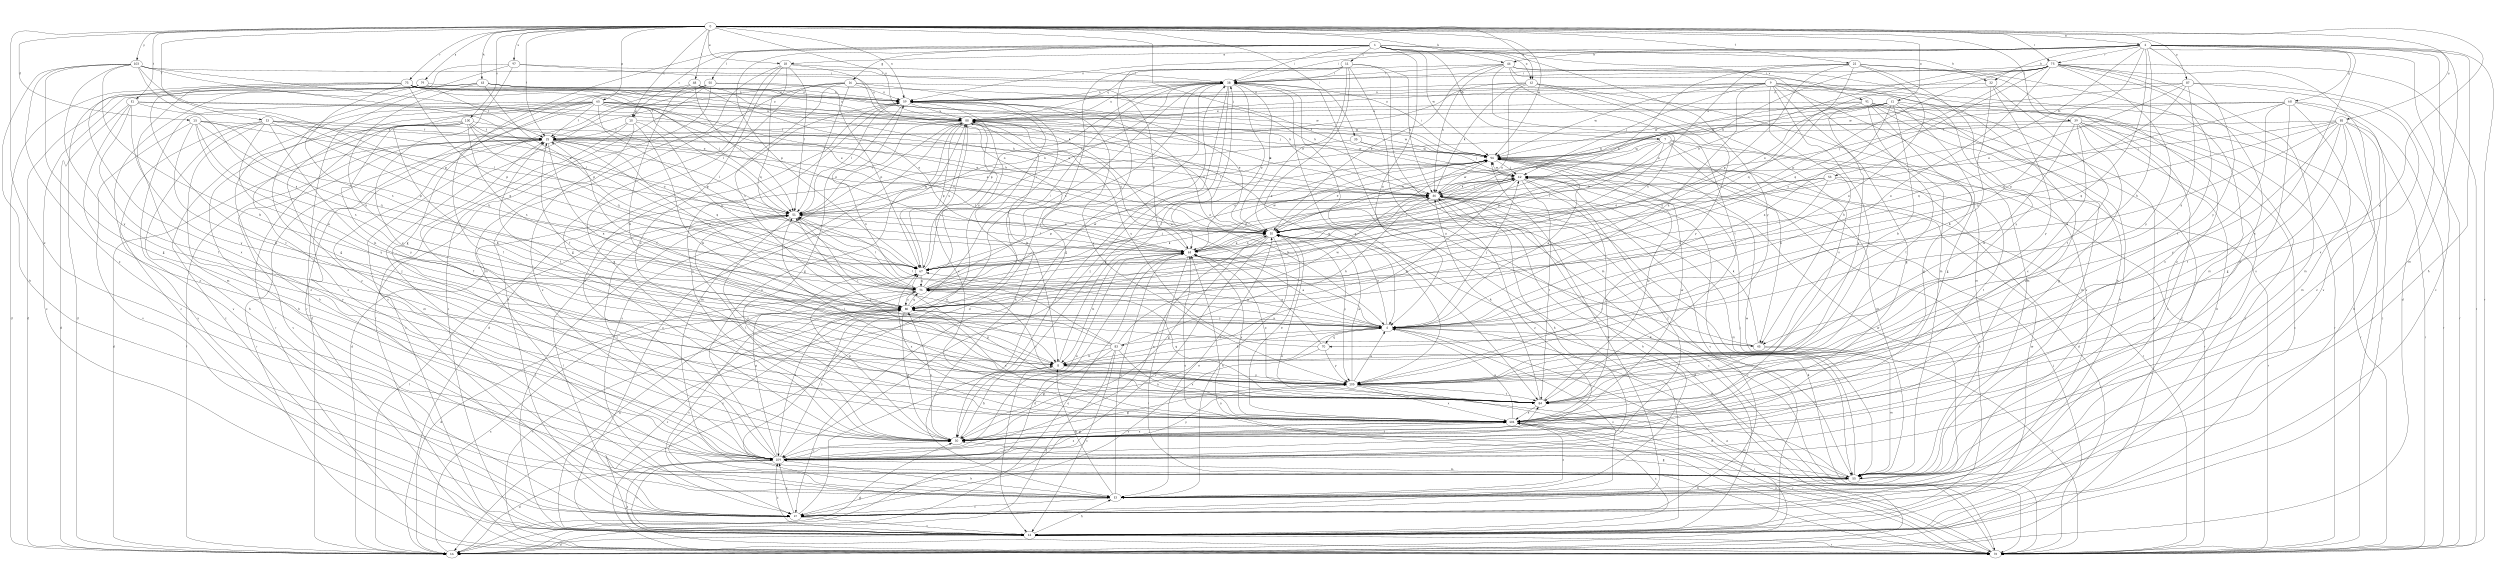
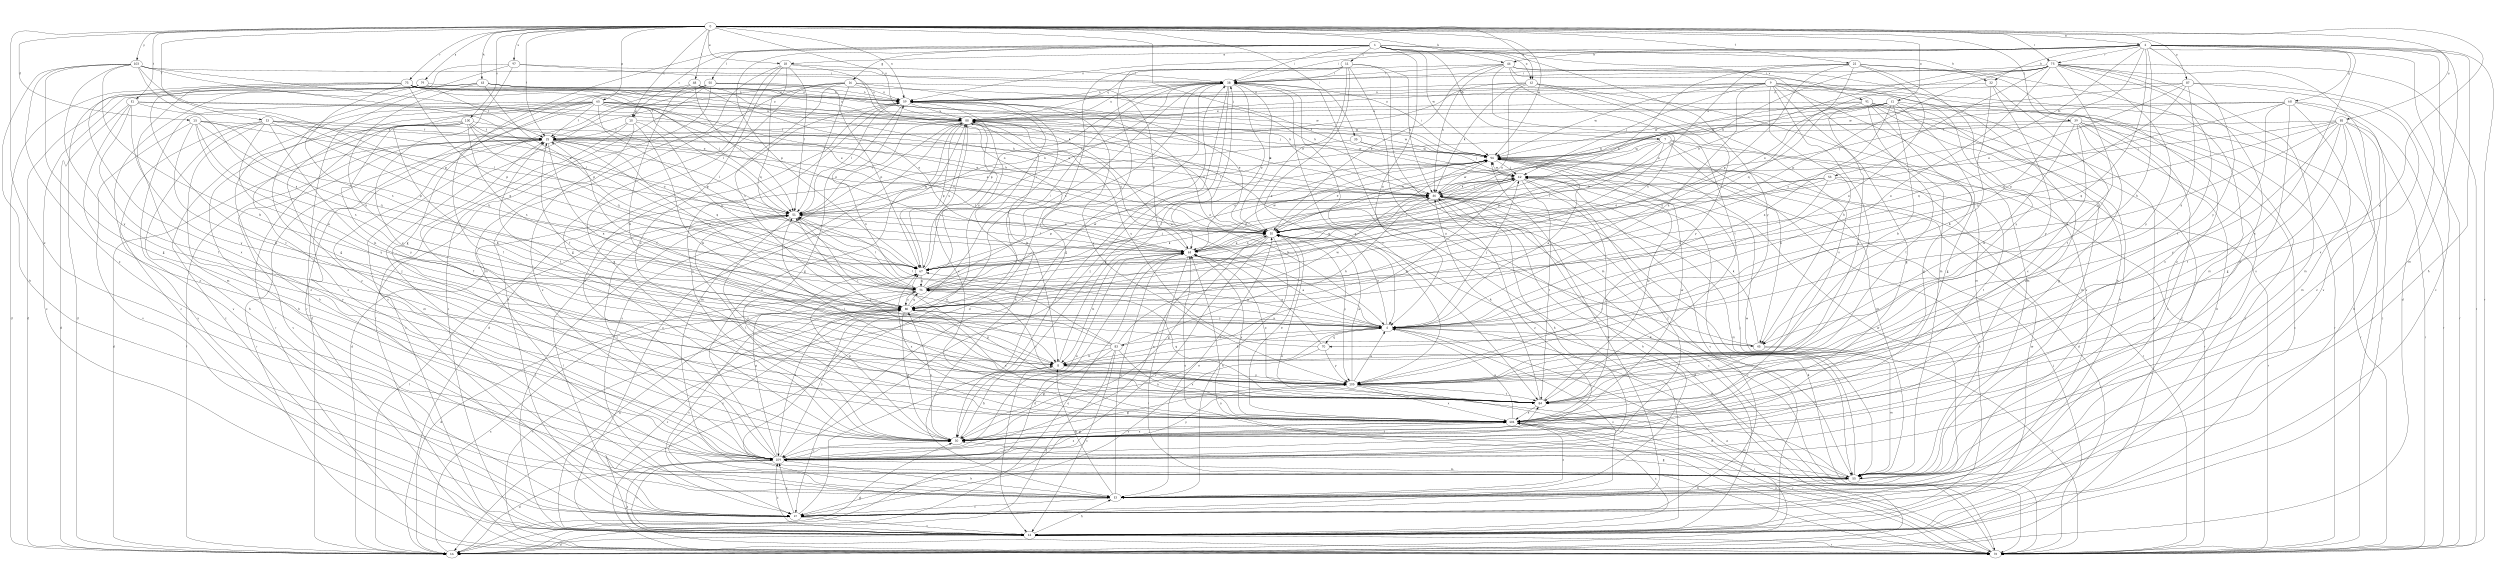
edge "50" -> "59": added, label "n"
edge "75" -> "71": now "75" -> "45"
